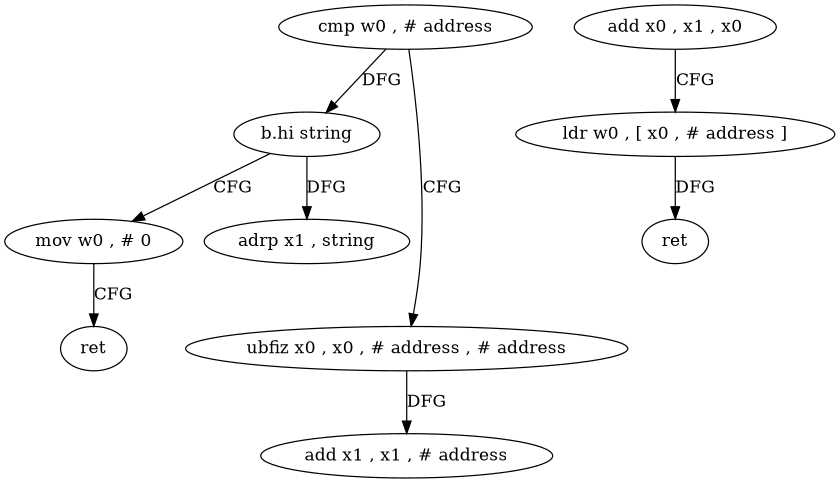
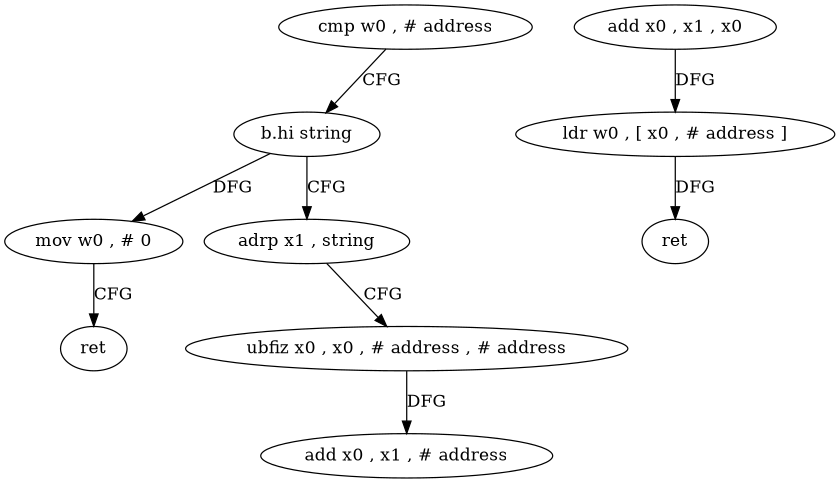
edge "cmp w0 , # address" -> "b.hi string": label "DFG" -> "CFG"
edge "add x0 , x1 , x0" -> "ldr w0 , [ x0 , # address ]": label "CFG" -> "DFG"
edge "cmp w0 , # address" -> "ubfiz x0 , x0 , # address , # address": now "adrp x1 , string" -> "ubfiz x0 , x0 , # address , # address"
edge "b.hi string" -> "mov w0 , # 0": label "CFG" -> "DFG"
edge "b.hi string" -> "adrp x1 , string": label "DFG" -> "CFG"
node "add x1 , x1 , # address": label "add x1 , x1 , # address" -> "add x0 , x1 , # address"
